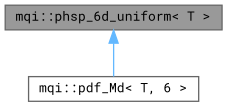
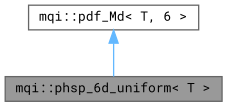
edge "mqi::pdf_Md< T, 6 >" -> "mqi::phsp_6d_uniform< T >": reversed
